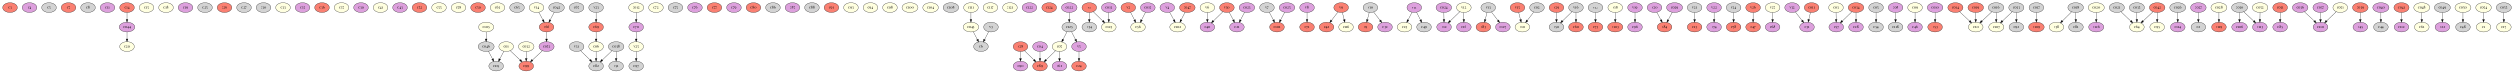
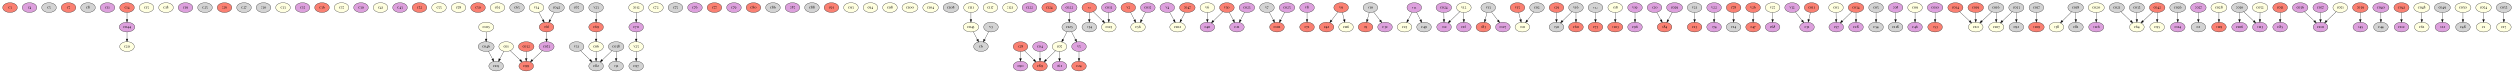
edge "v24" -> "c78": reversed
node "co32": fillcolor lightyellow -> salmon
